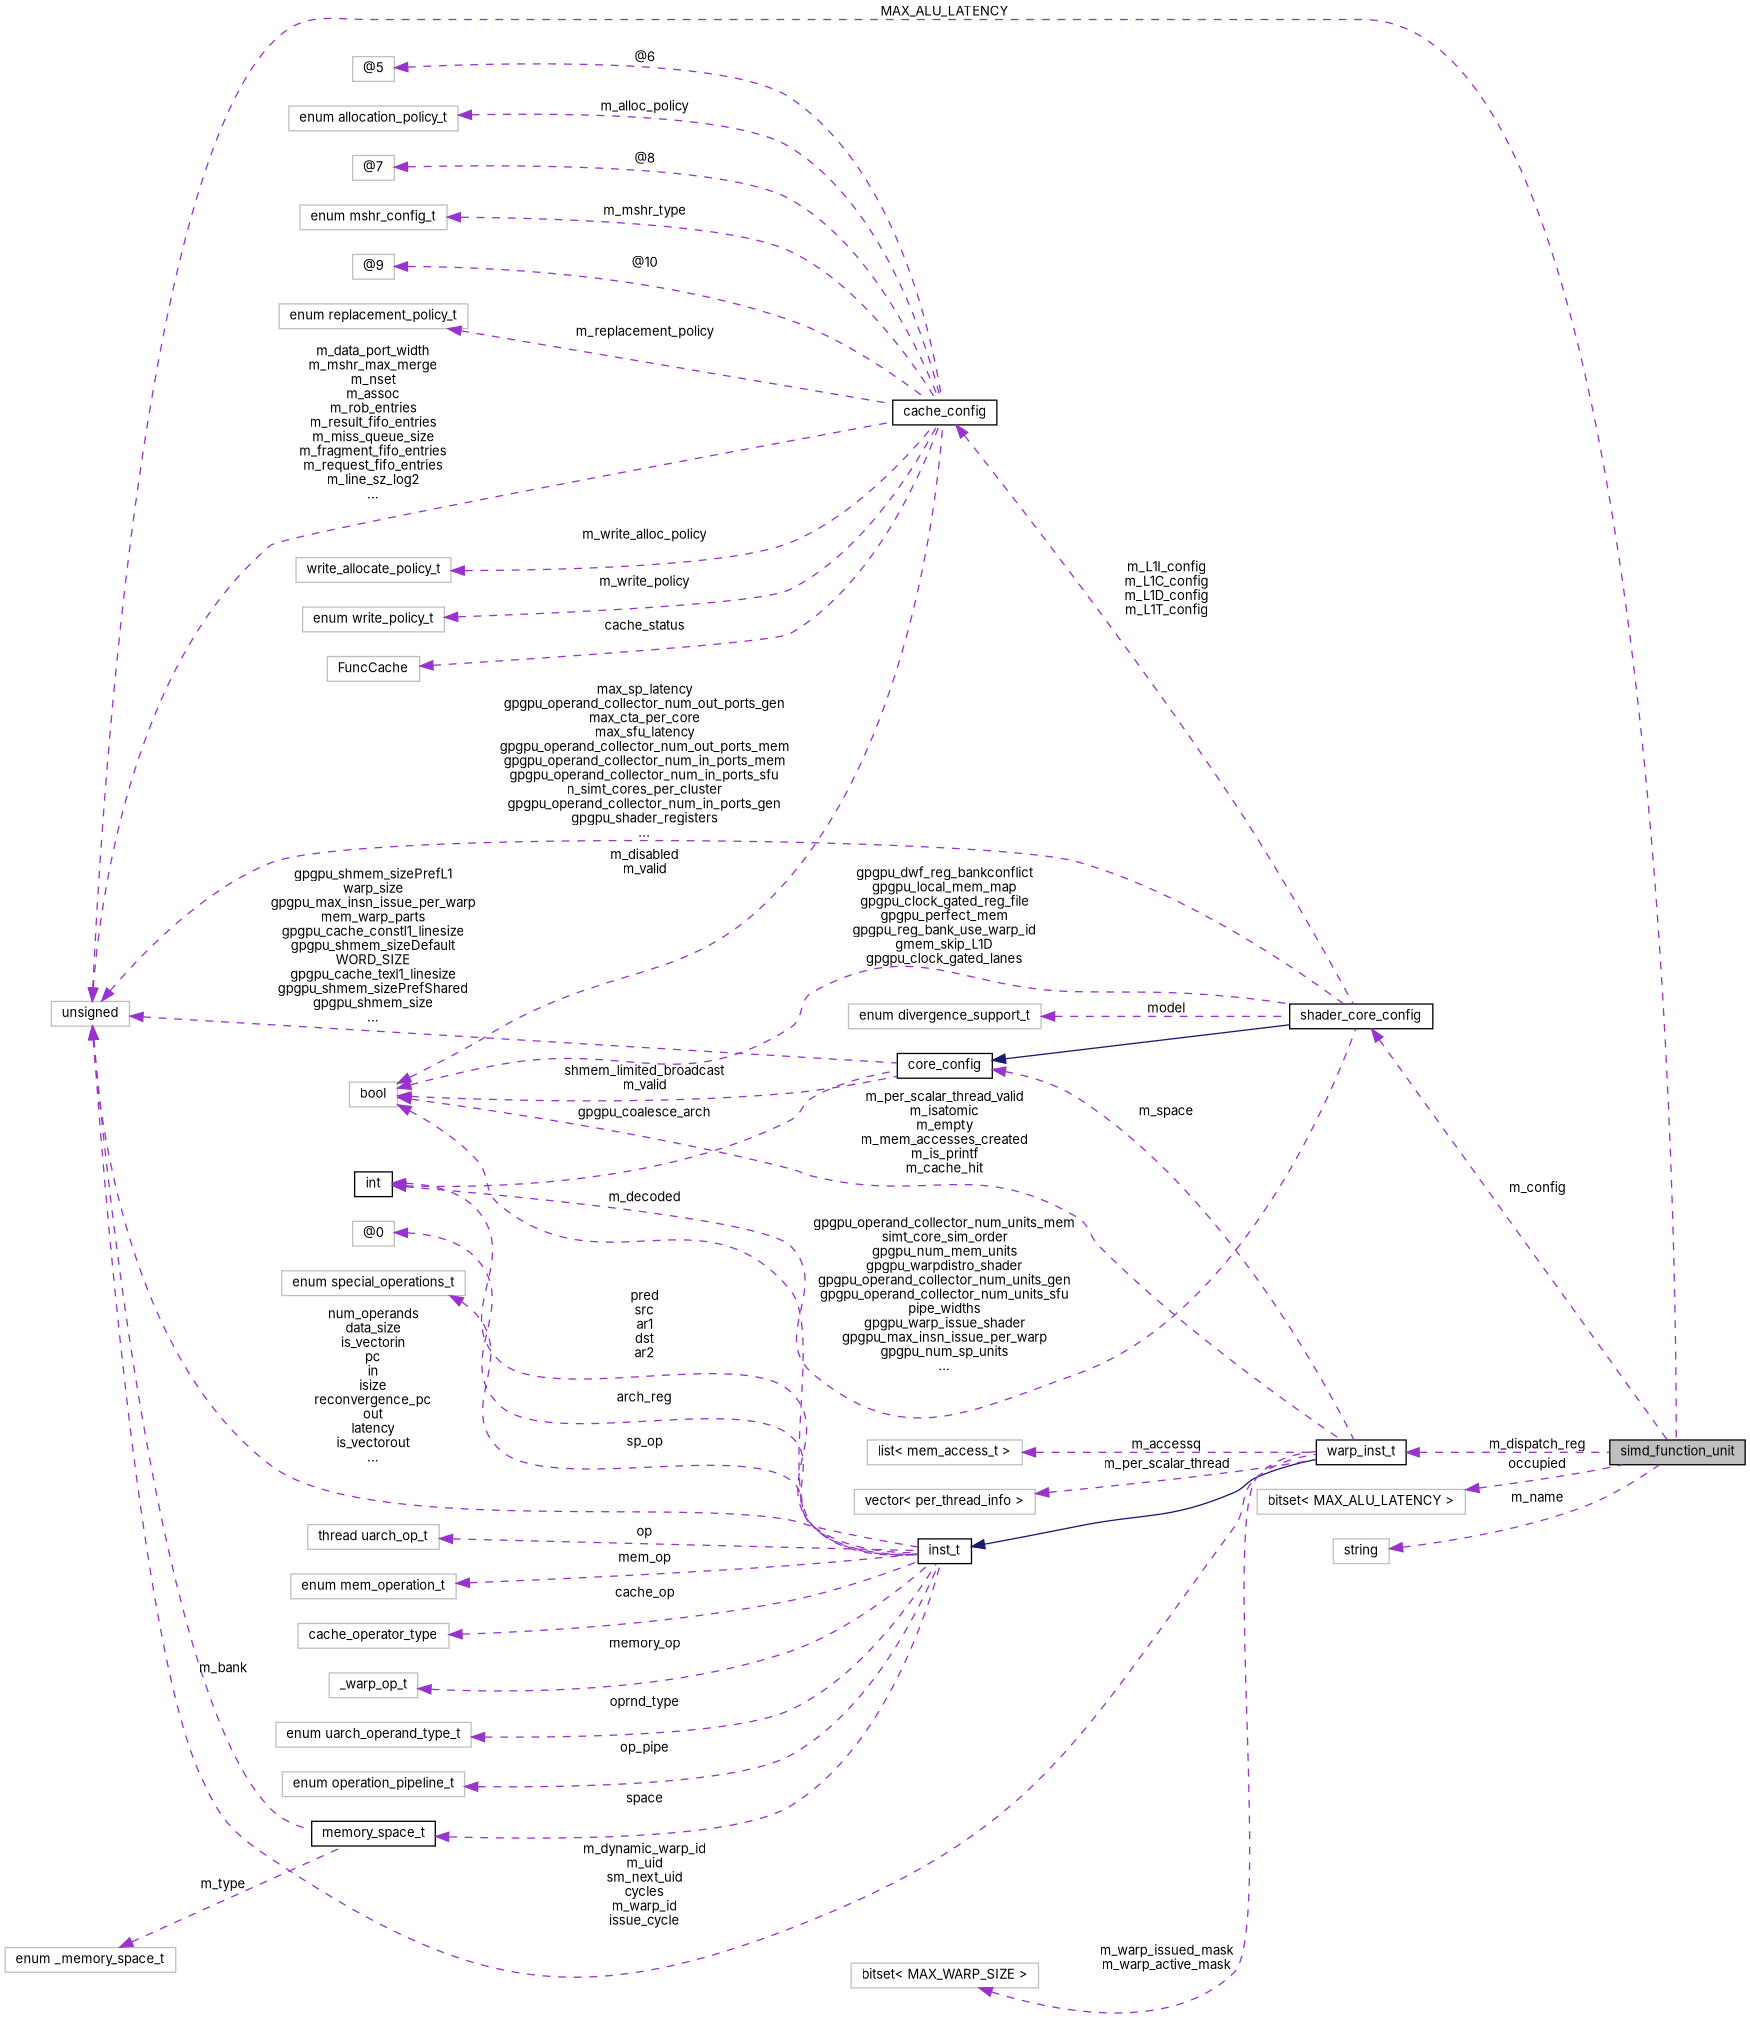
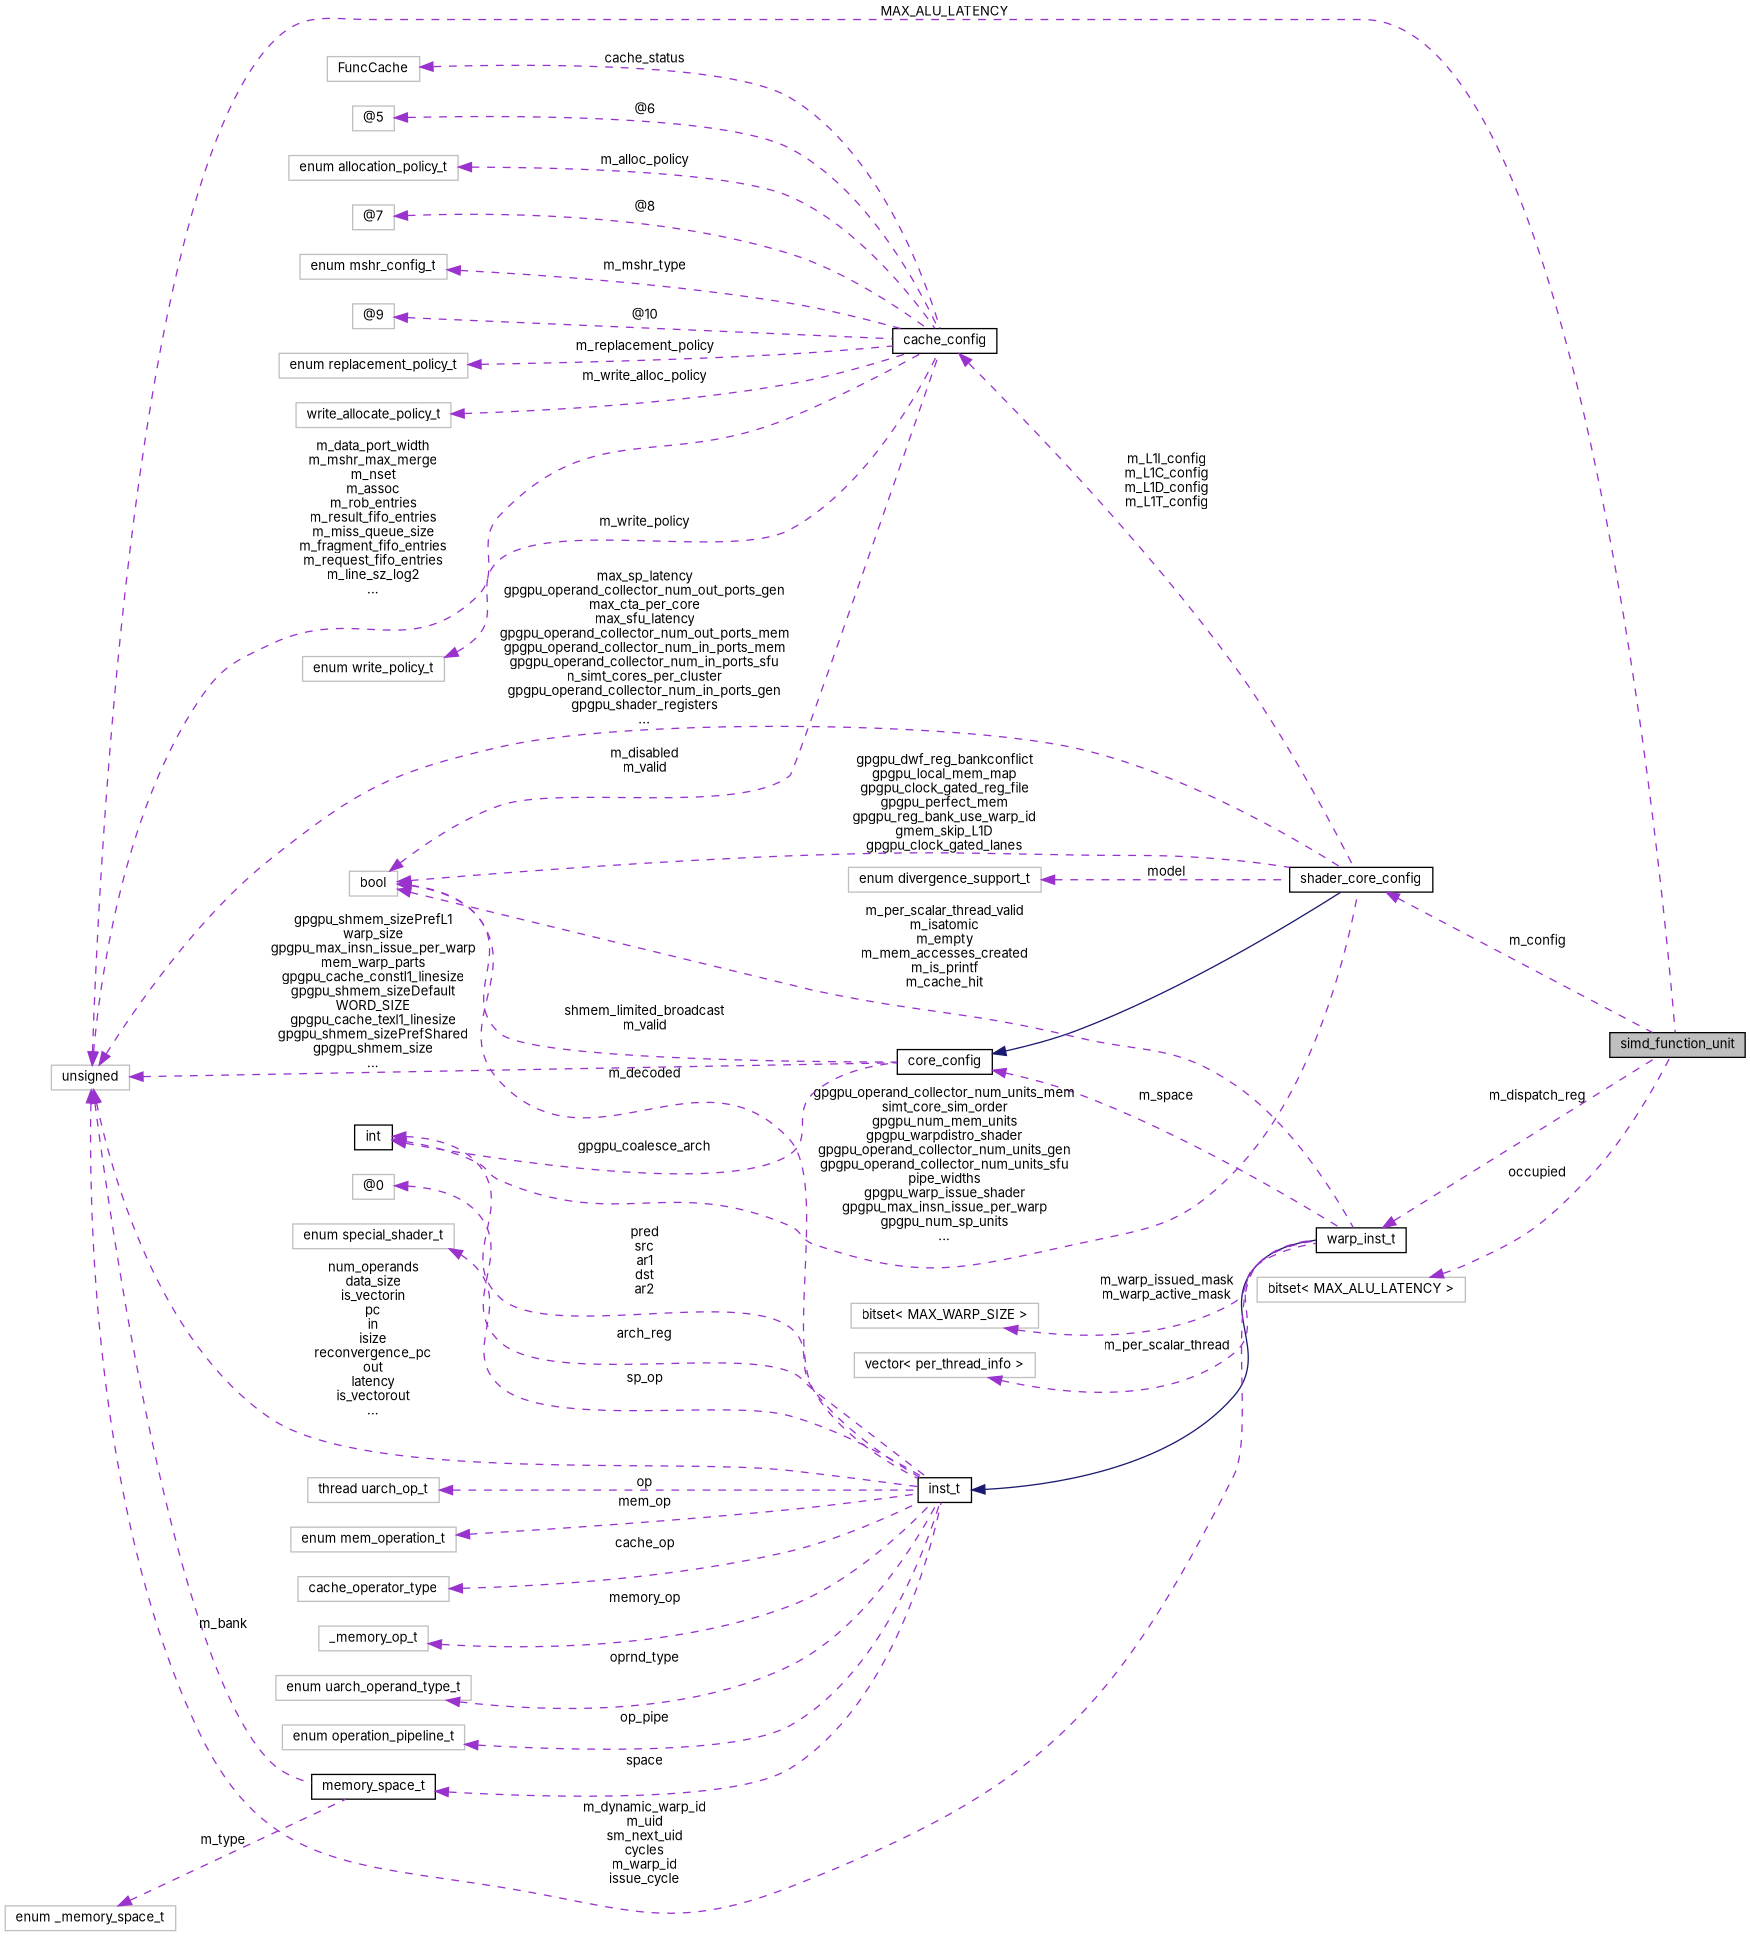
node "enum special_operations_t": label "enum special_operations_t" -> "enum special_shader_t"
node "list< mem_access_t >": removed
node "string": removed
node "_warp_op_t": label "_warp_op_t" -> "_memory_op_t"
